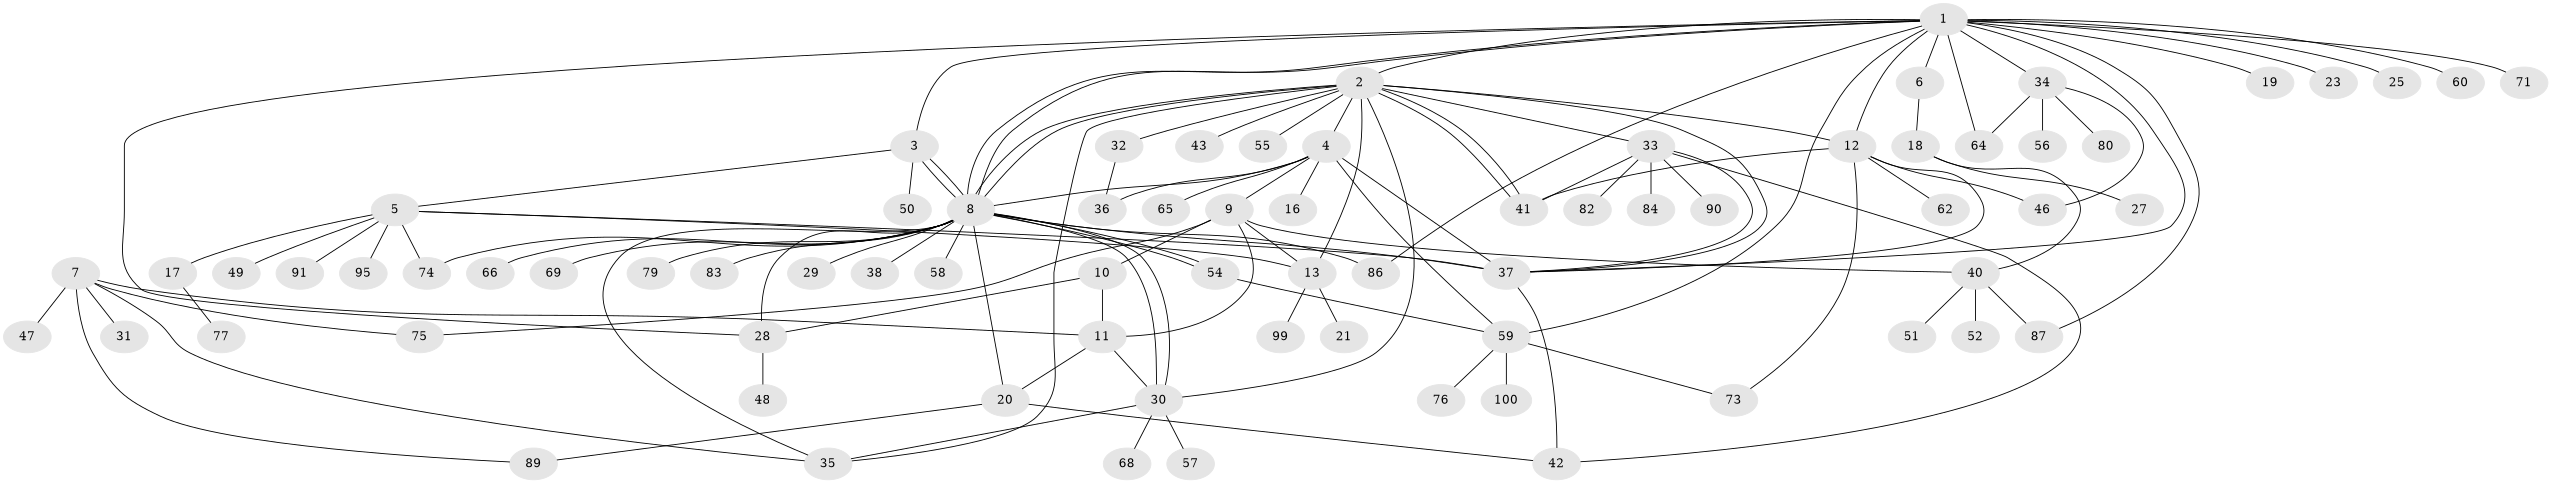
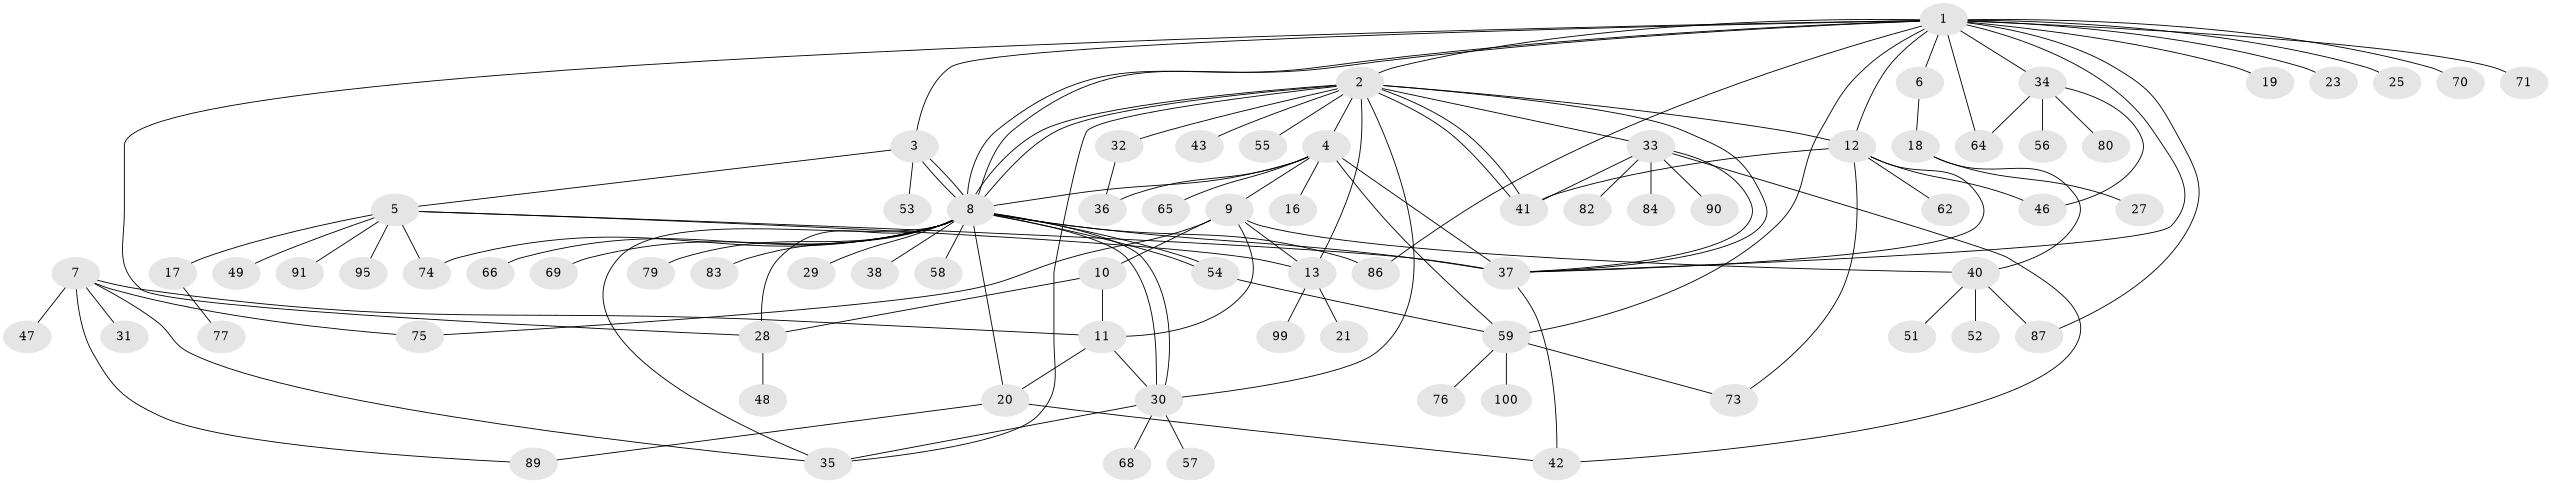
node "60": label "60" -> "70"
node "50": label "50" -> "53"
